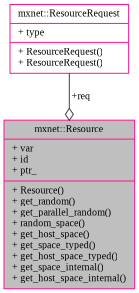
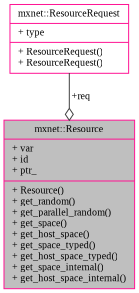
node "mxnet::Resource": text "+ random_space()" -> "+ get_space()"
